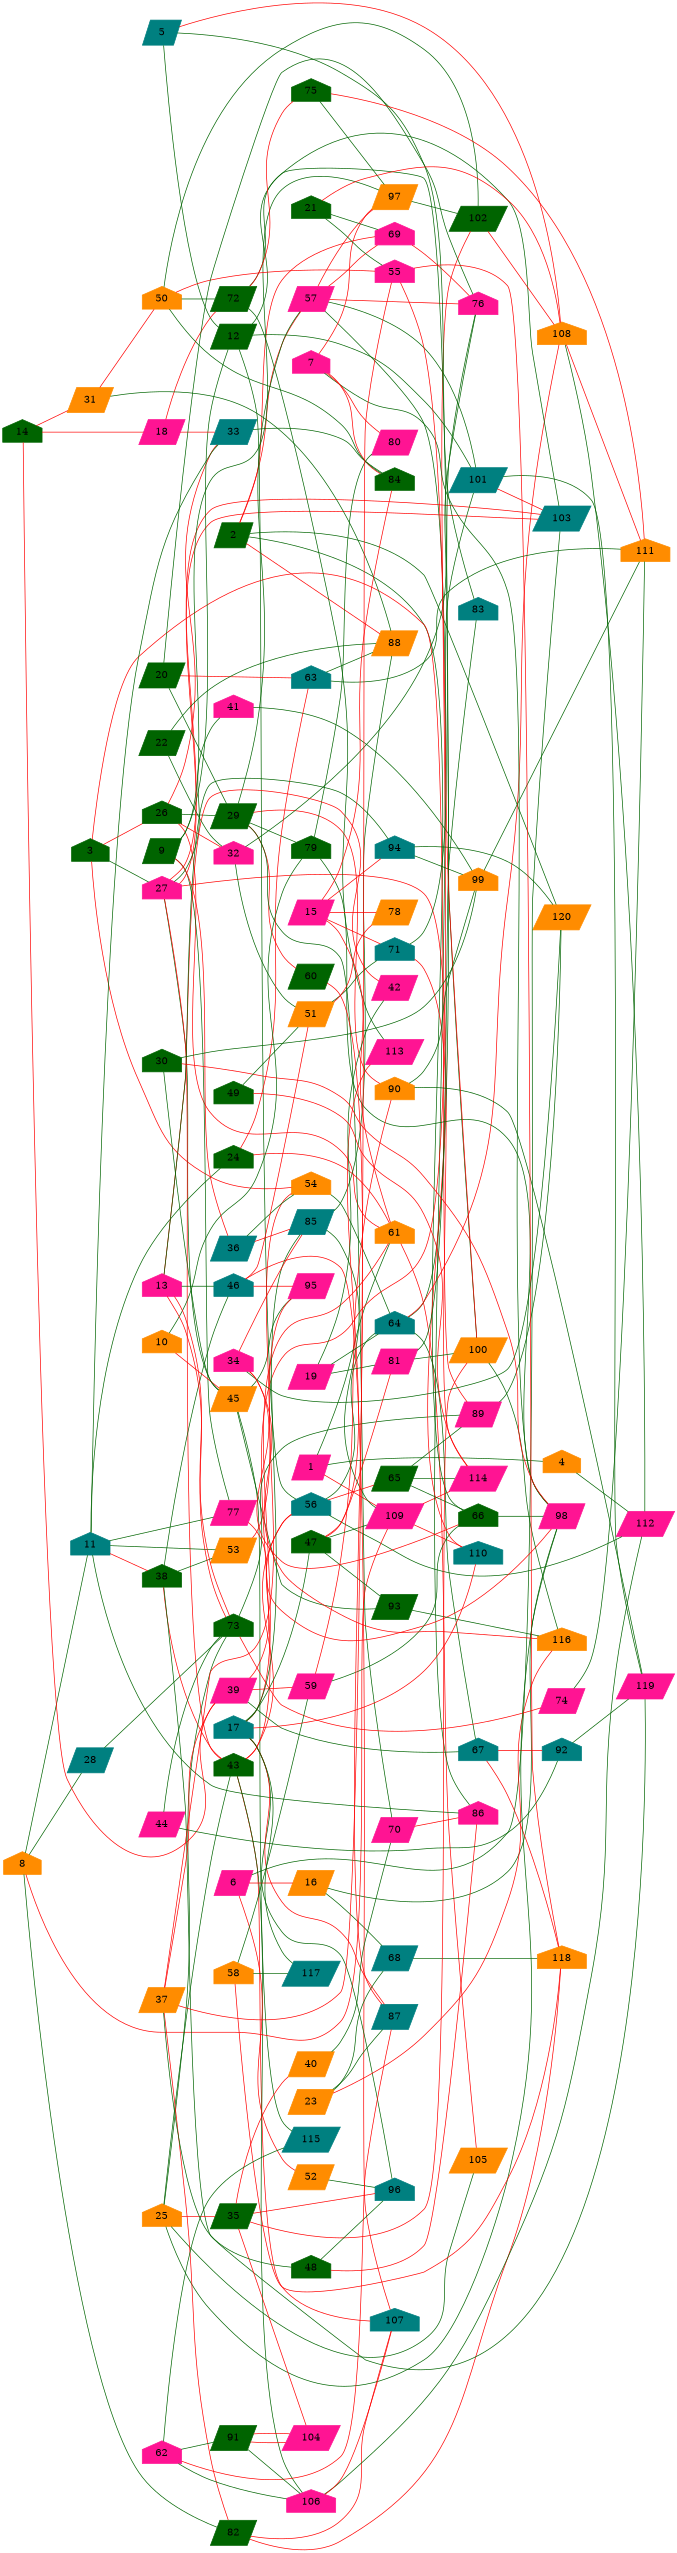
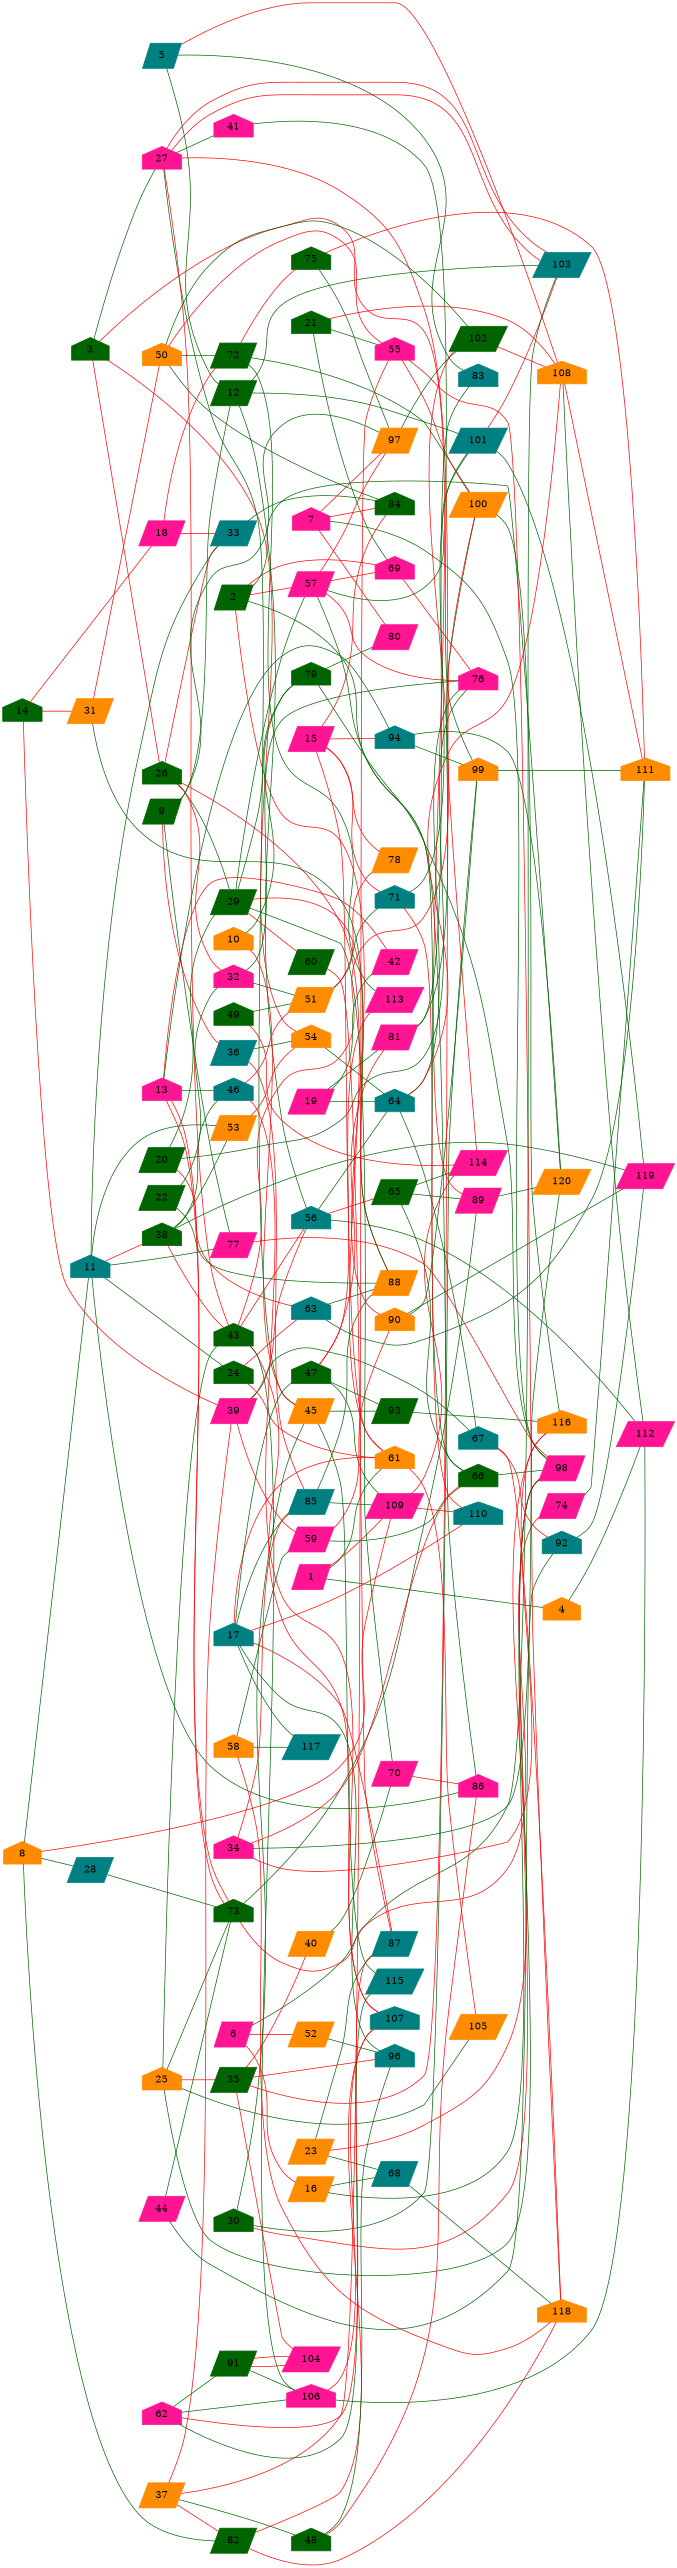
node "95": removed
